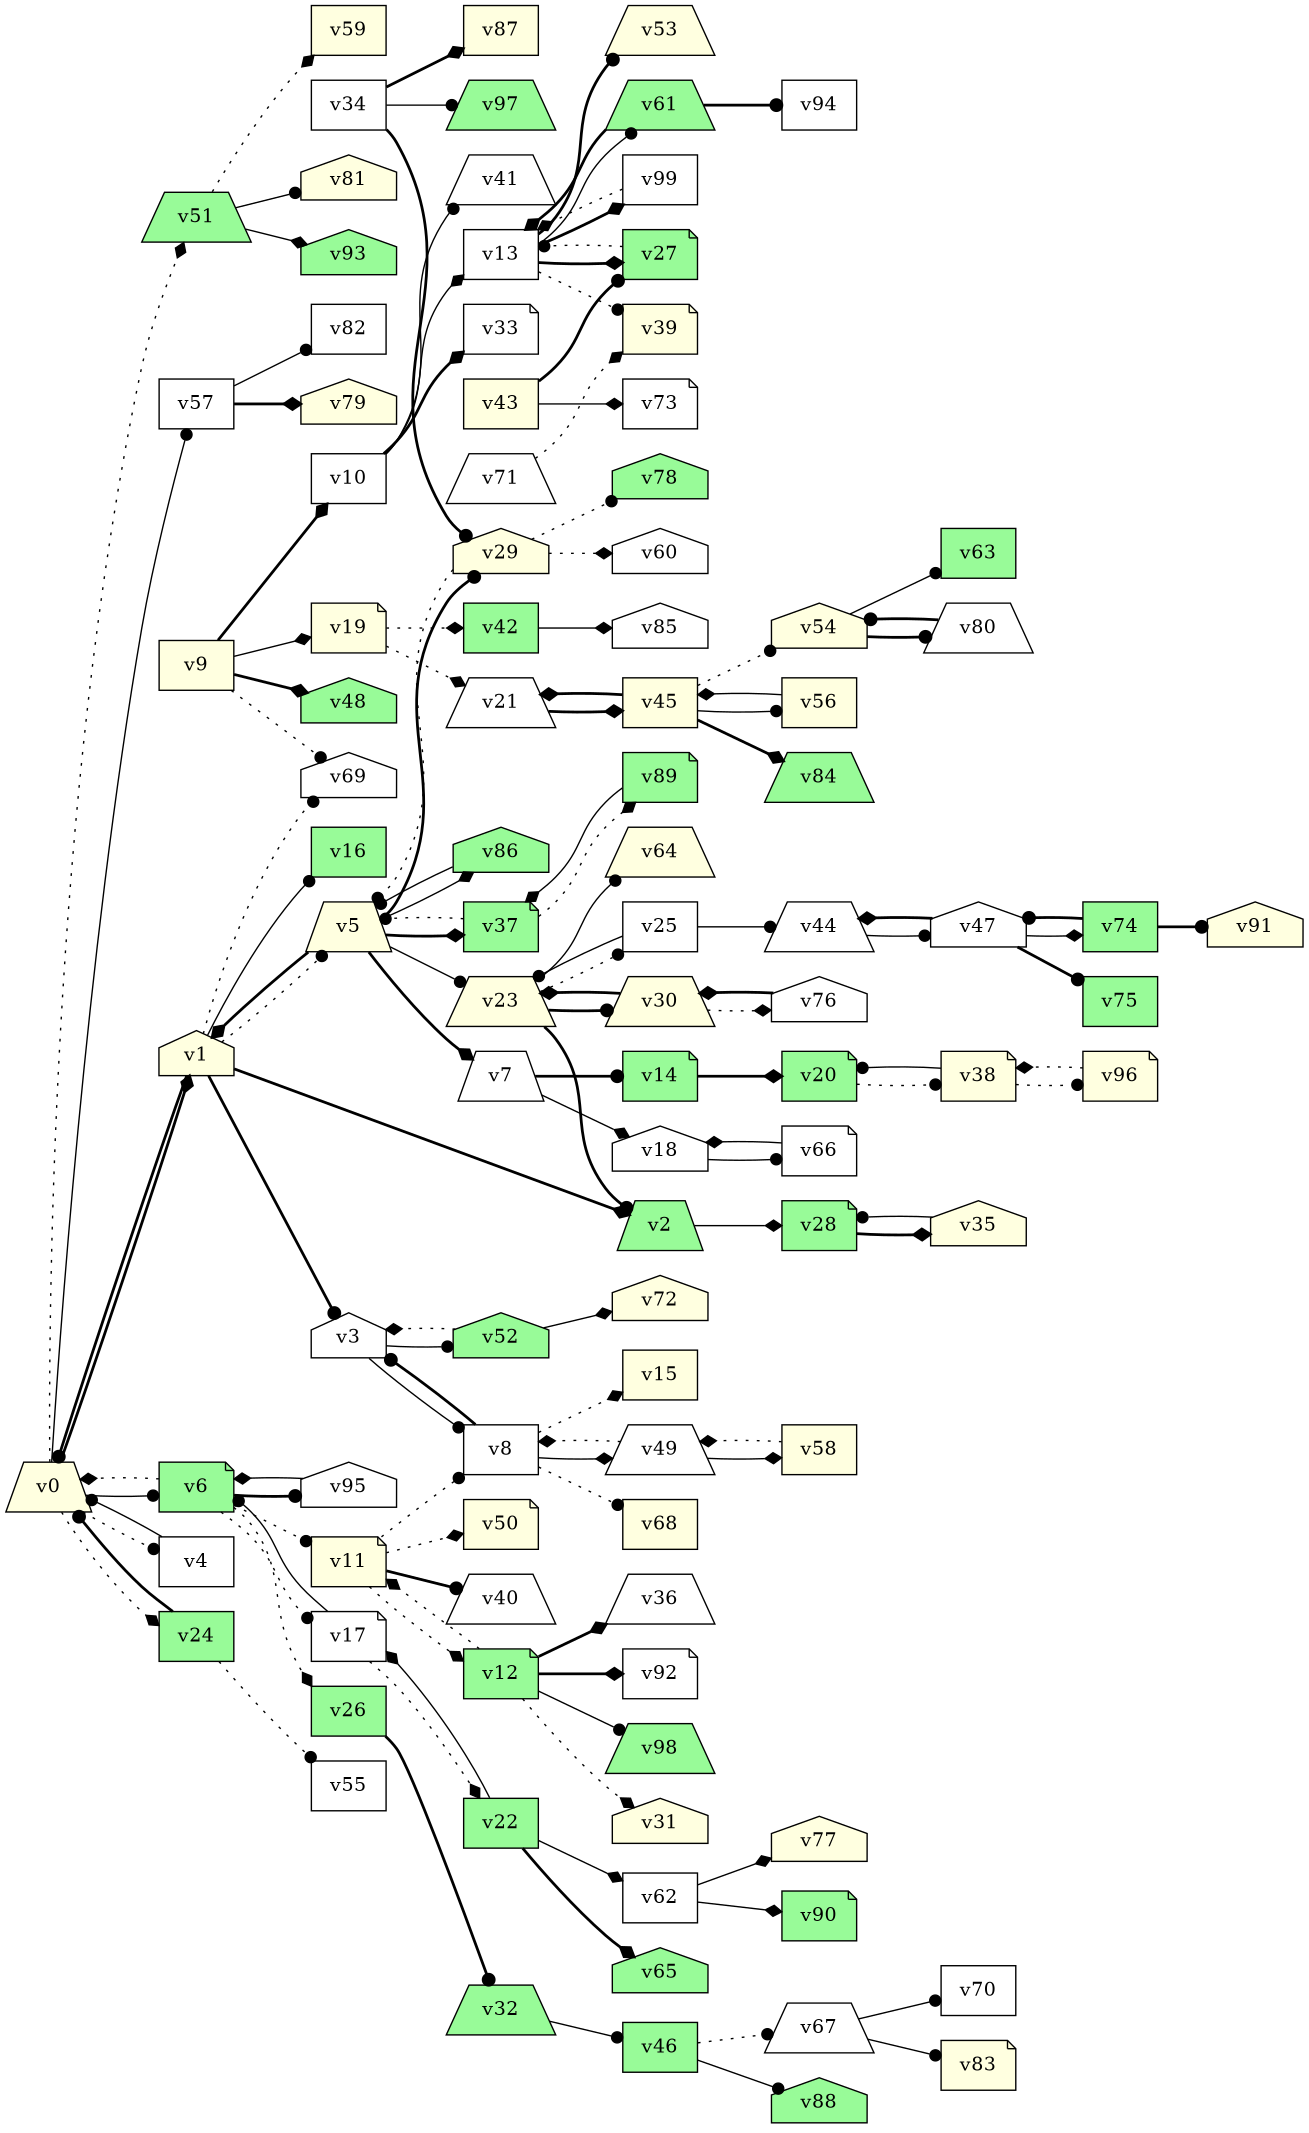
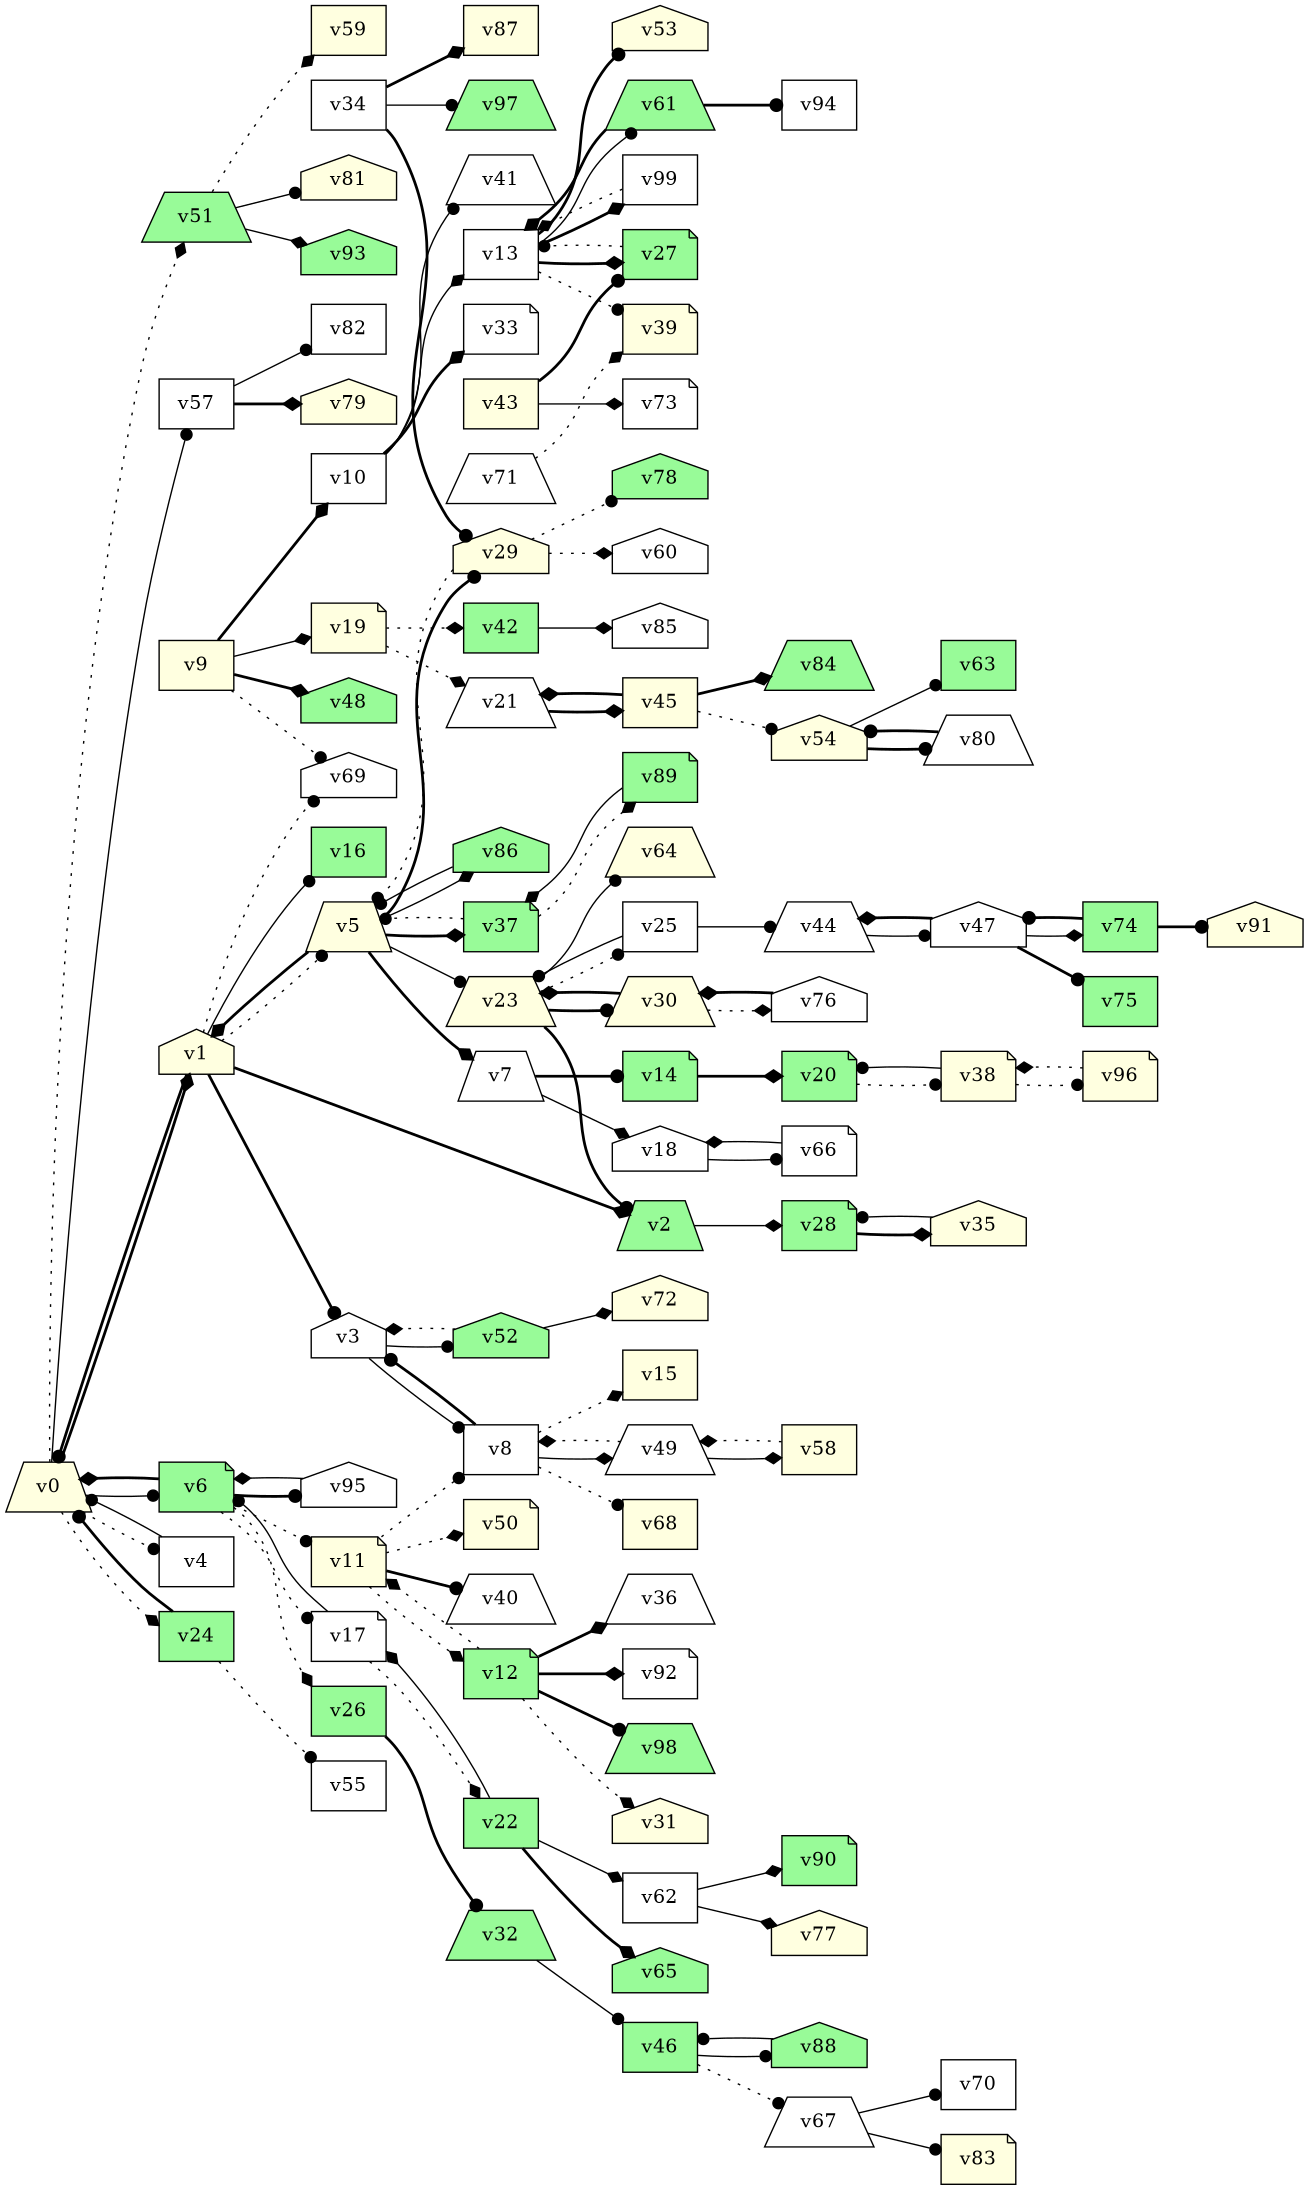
node "v53": shape trapezium -> house
node "v56": removed
edge "v6" -> "v0": style dotted -> bold
edge "v12" -> "v98": style solid -> bold
edge "v88" -> "v46": added
